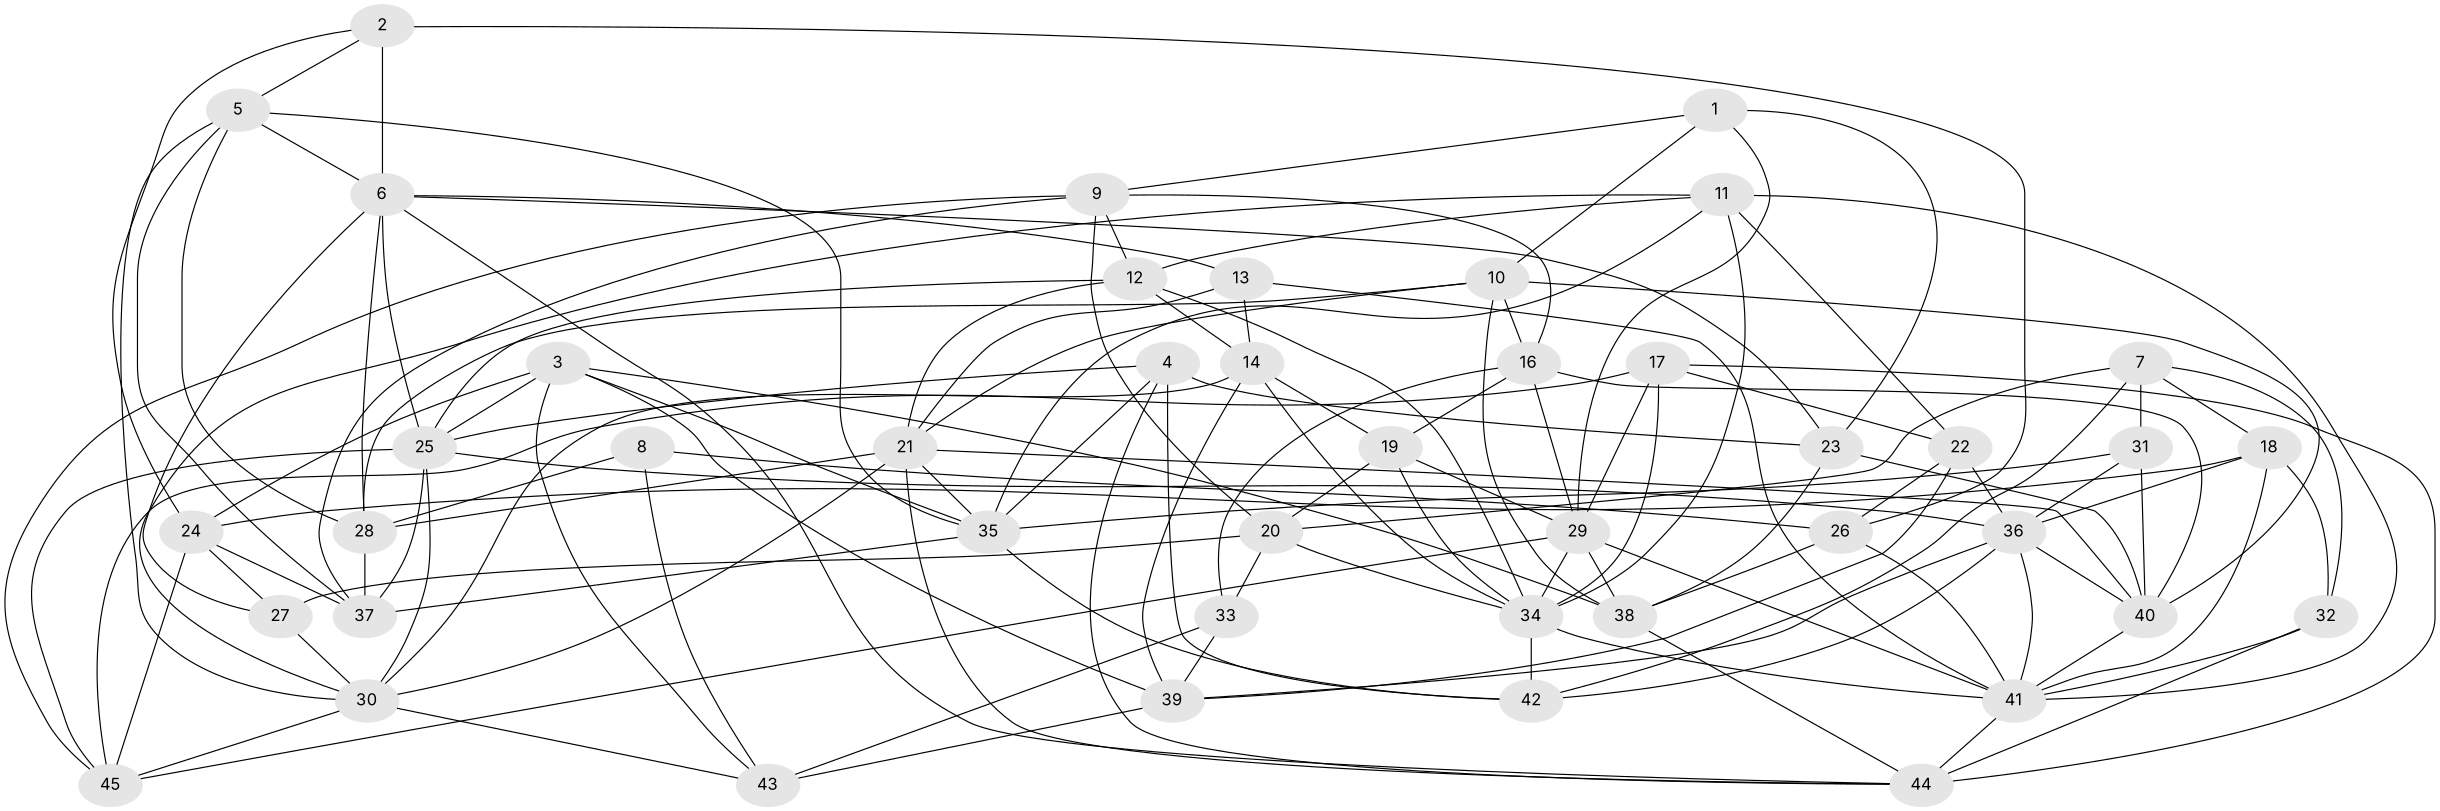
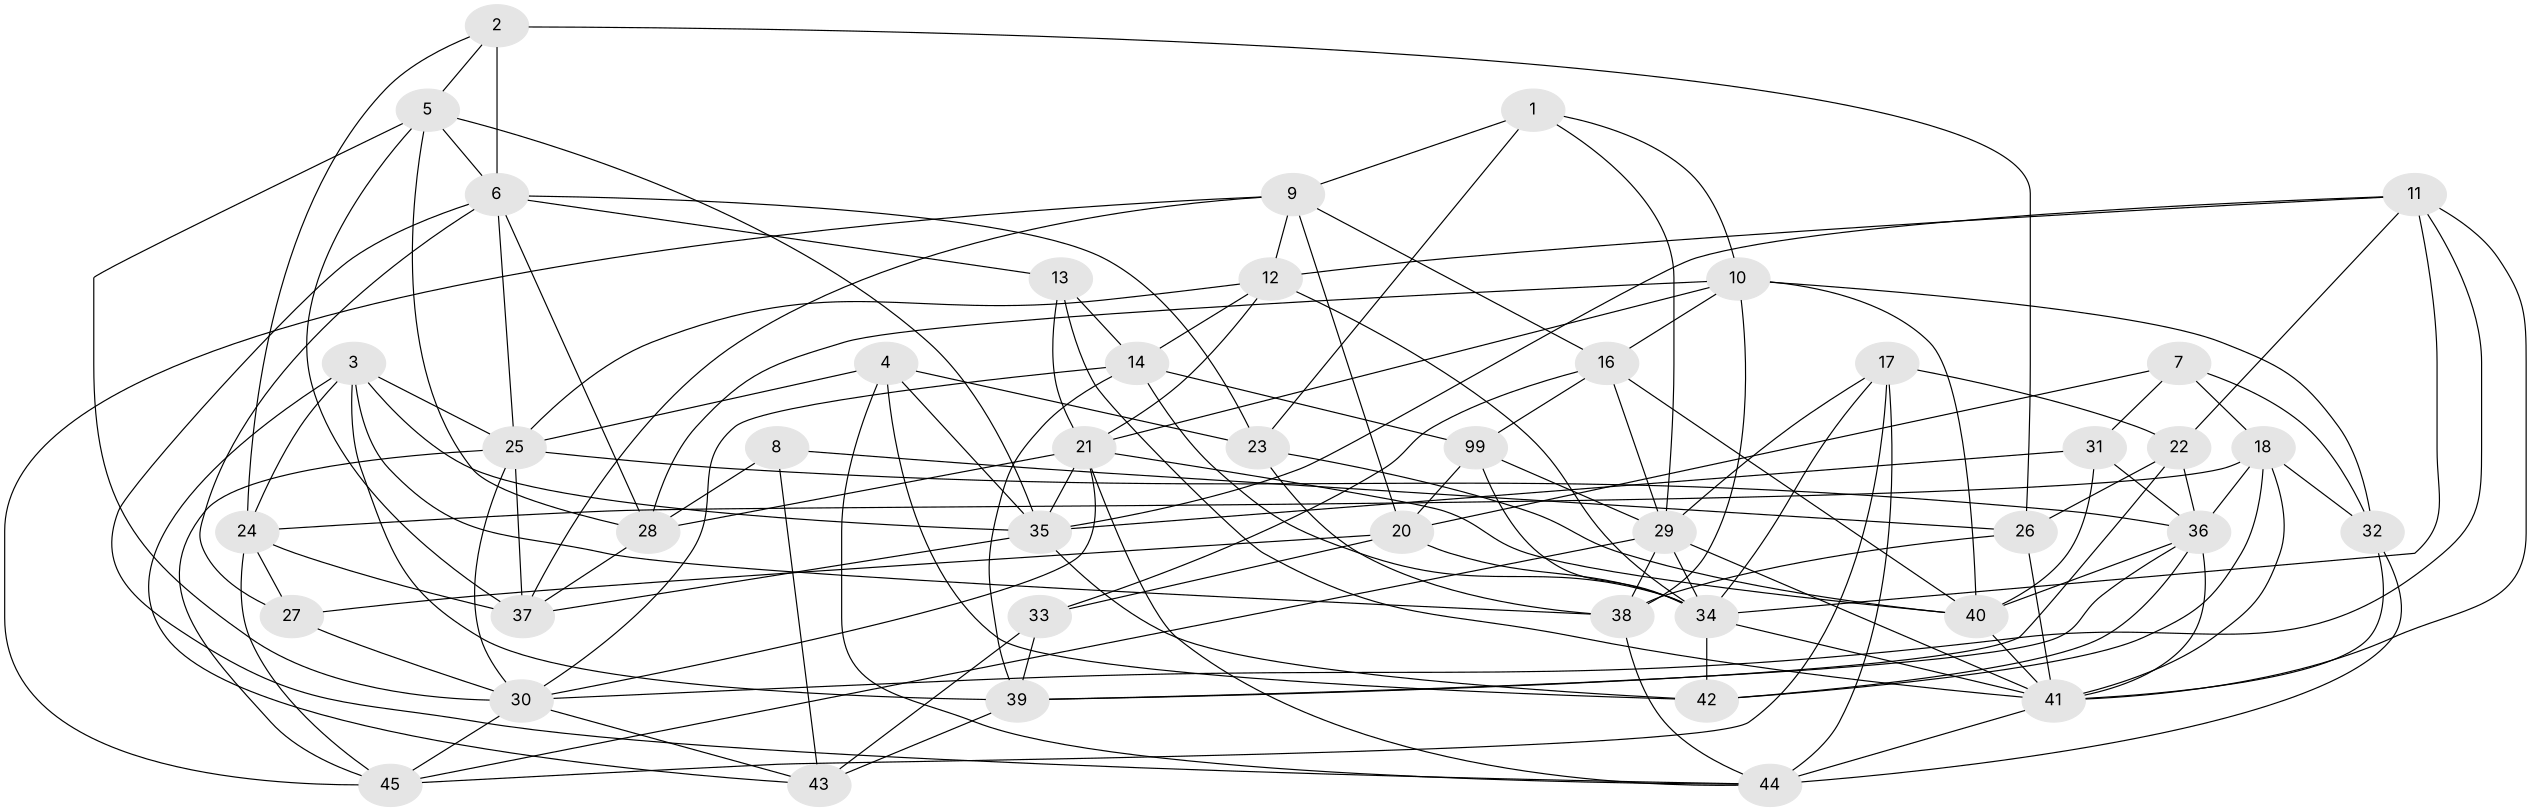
edge "10" -- "32": added
node "19": label "19" -> "99"
edge "7" -- "42": now "18" -- "42"
